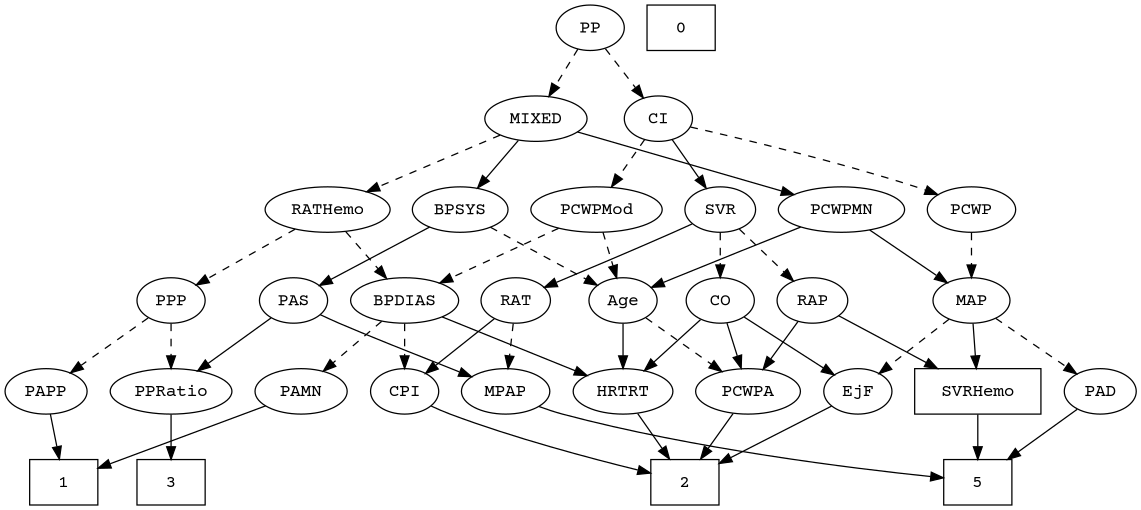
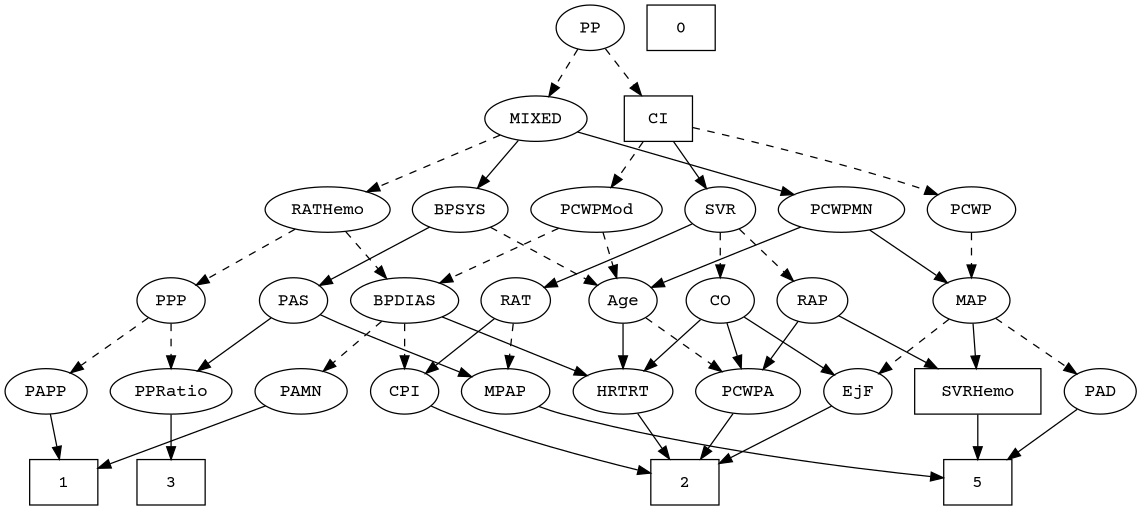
node "CI": shape ellipse -> box
